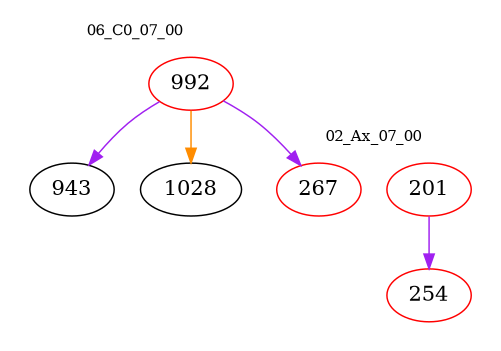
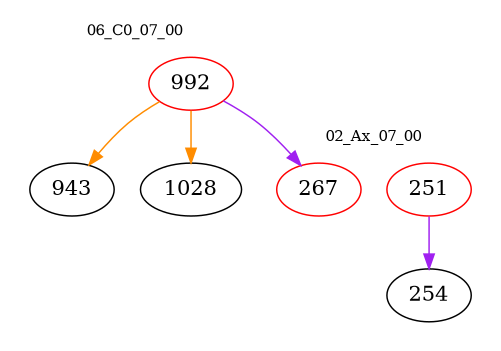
edge "992" -> "943": color purple -> darkorange
node "201": label "201" -> "251"
node "254": color red -> black
